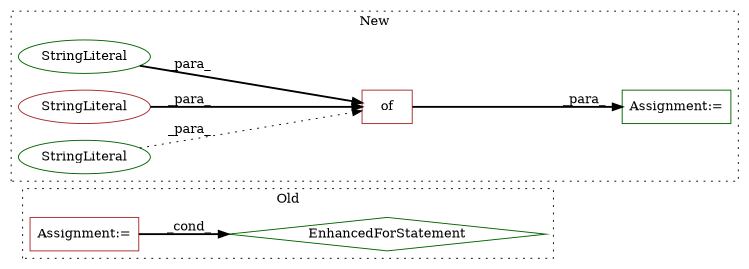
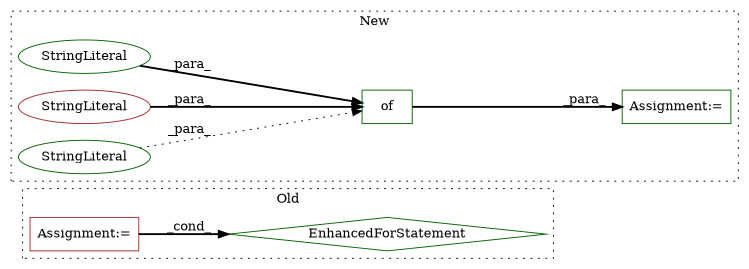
node "of": color brown -> darkgreen
